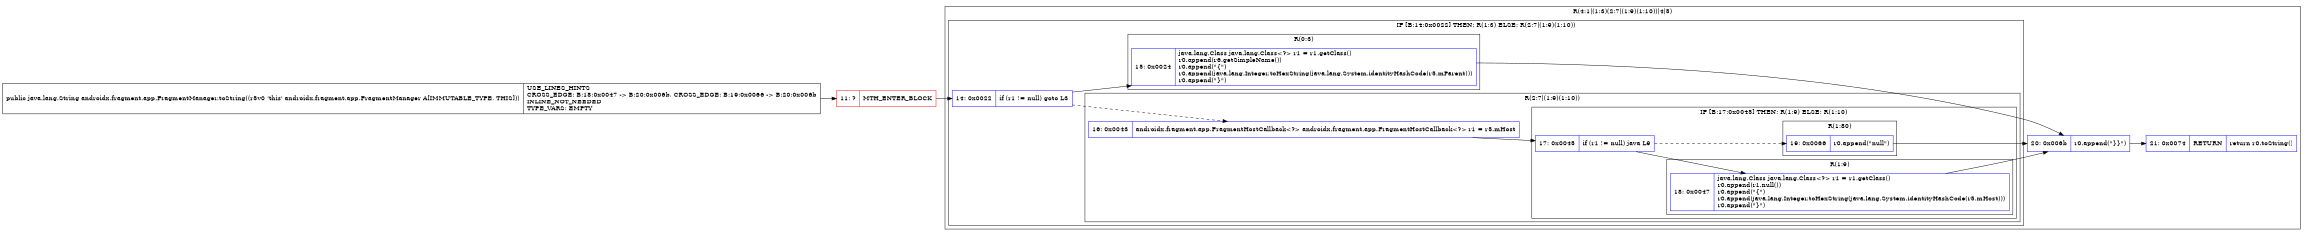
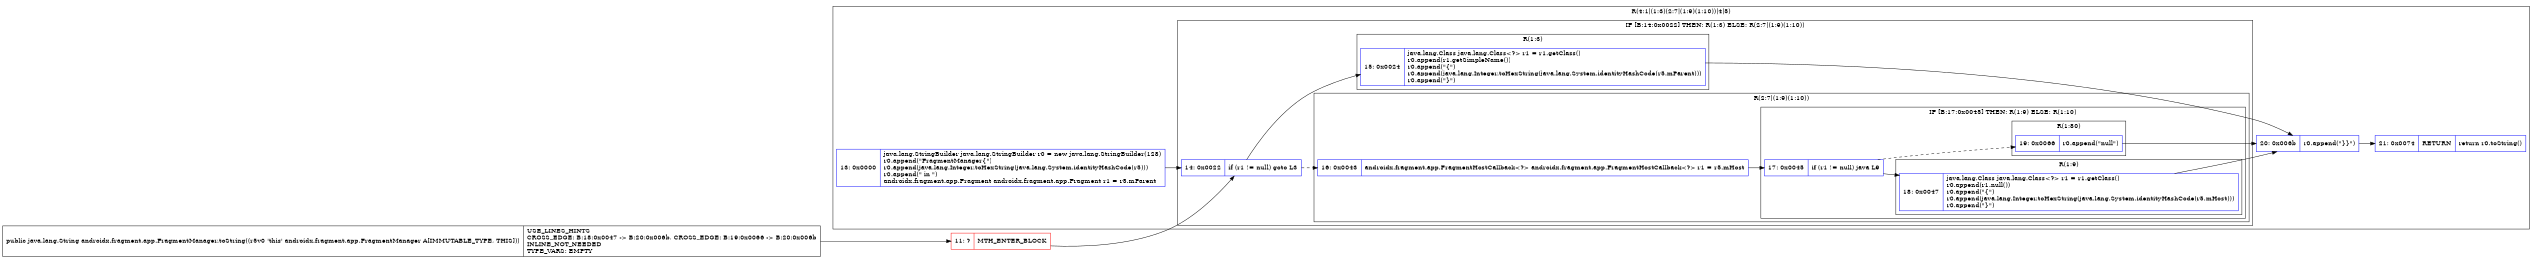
cluster "R(0:3)": label "R(0:3)" -> "R(1:3)"
node "15: 0x0024": text "r0.append(r6.getSimpleName())" -> "r0.append(r1.getSimpleName())"
node "13: 0x0000": added
